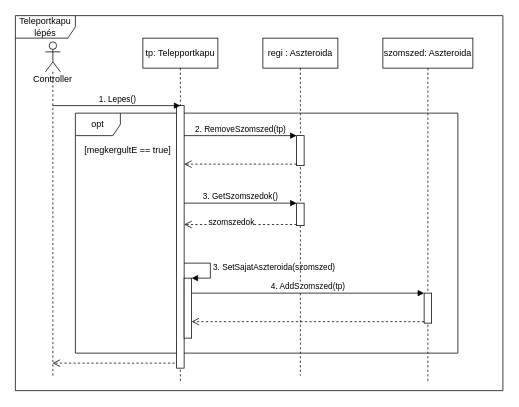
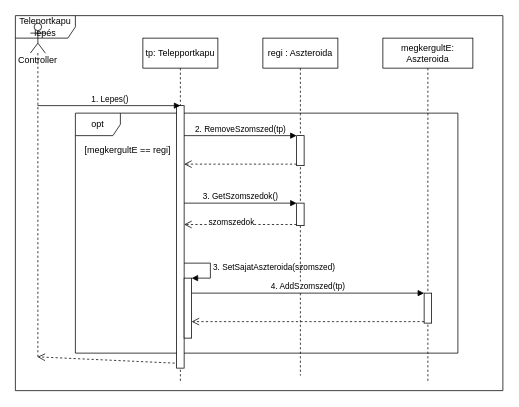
node "szomszed: Aszteroida": label "szomszed: Aszteroida" -> "megkergultE: Aszteroida"
node "[megkergultE == true]": label "[megkergultE == true]" -> "[megkergultE == regi]"
node "Controller": moved (53, 209) -> (38, 190)
